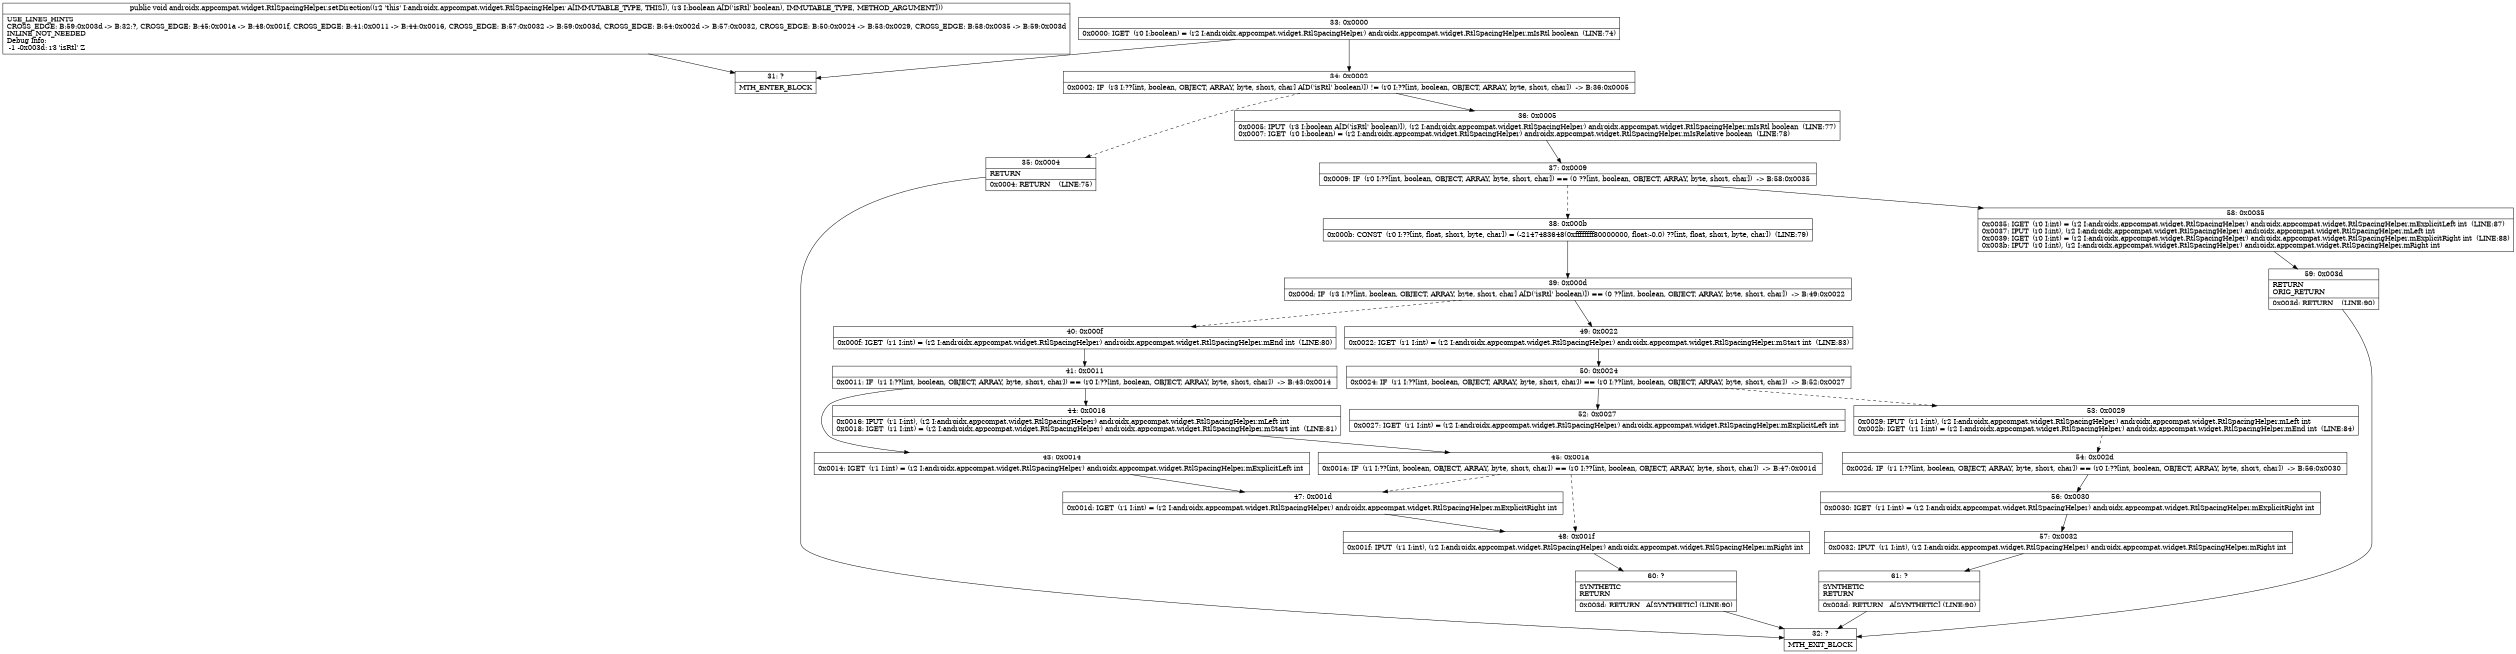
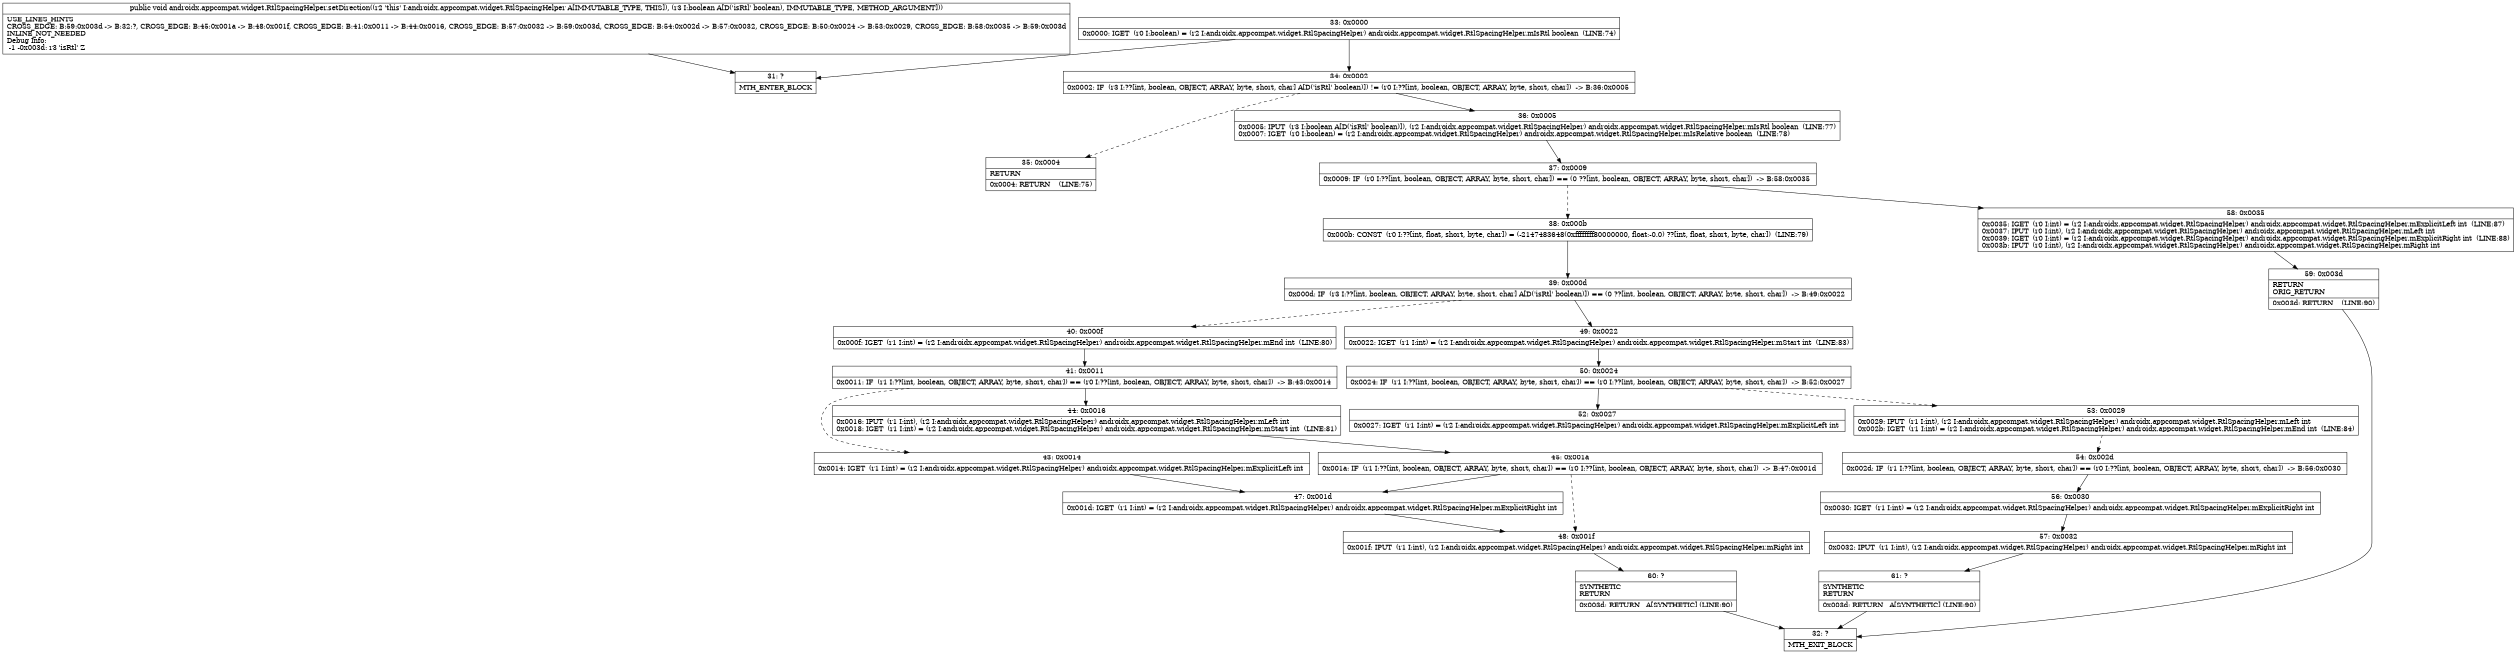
edge "41: 0x0011" -> "43: 0x0014": style solid -> dashed
edge "45: 0x001a" -> "47: 0x001d": style dashed -> solid
edge "35: 0x0004" -> "32: ?": removed
